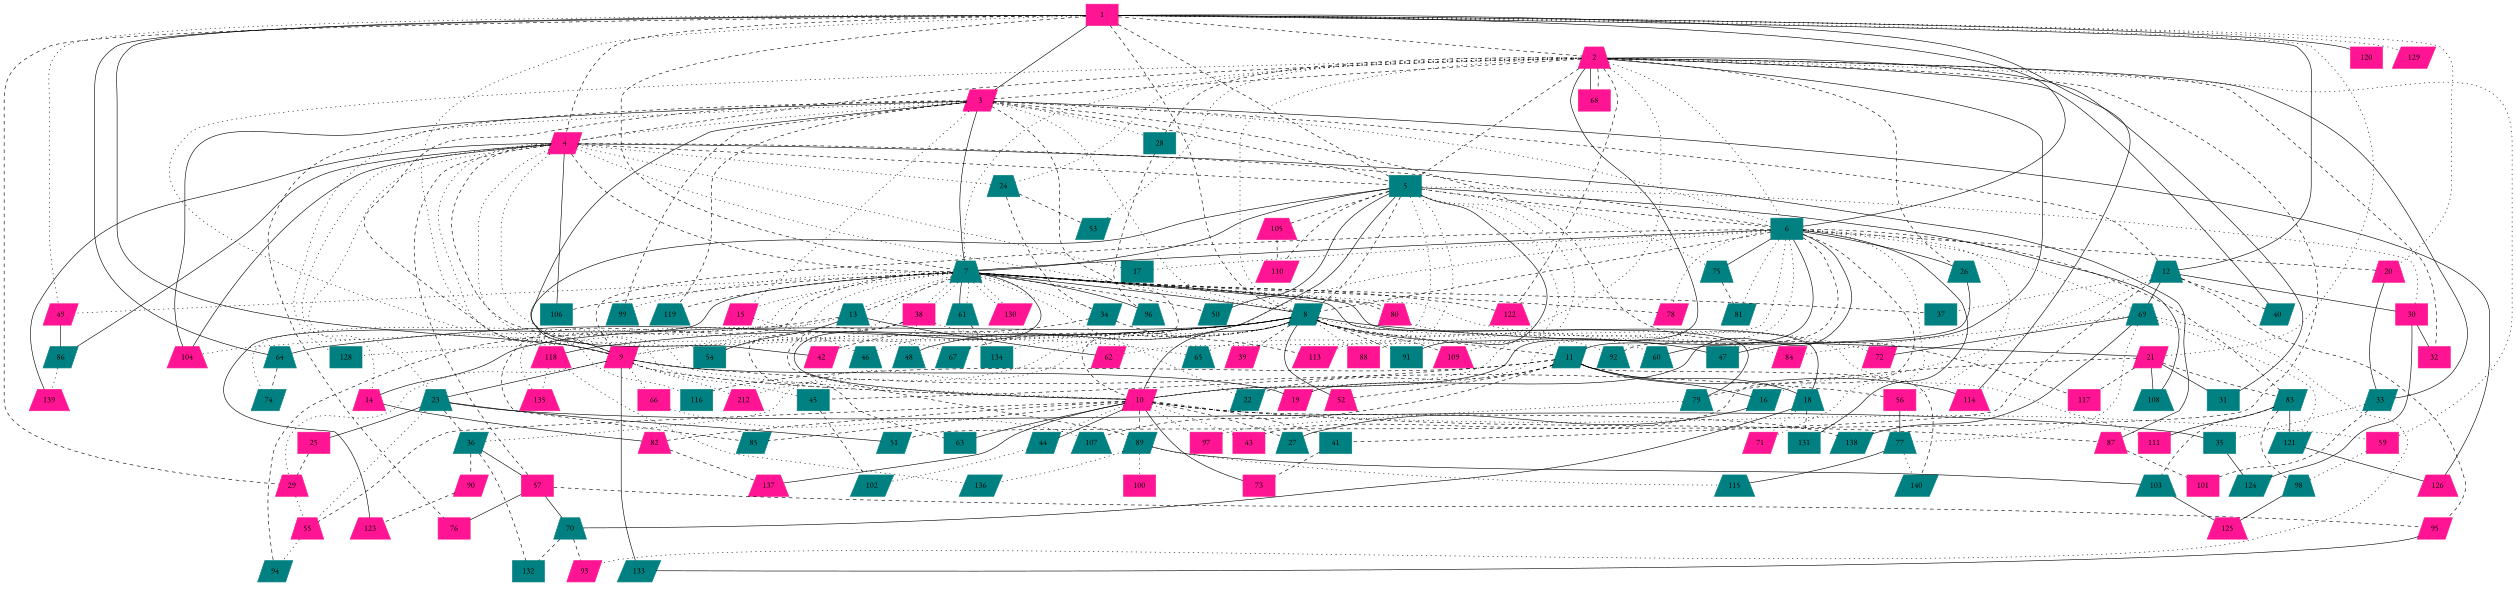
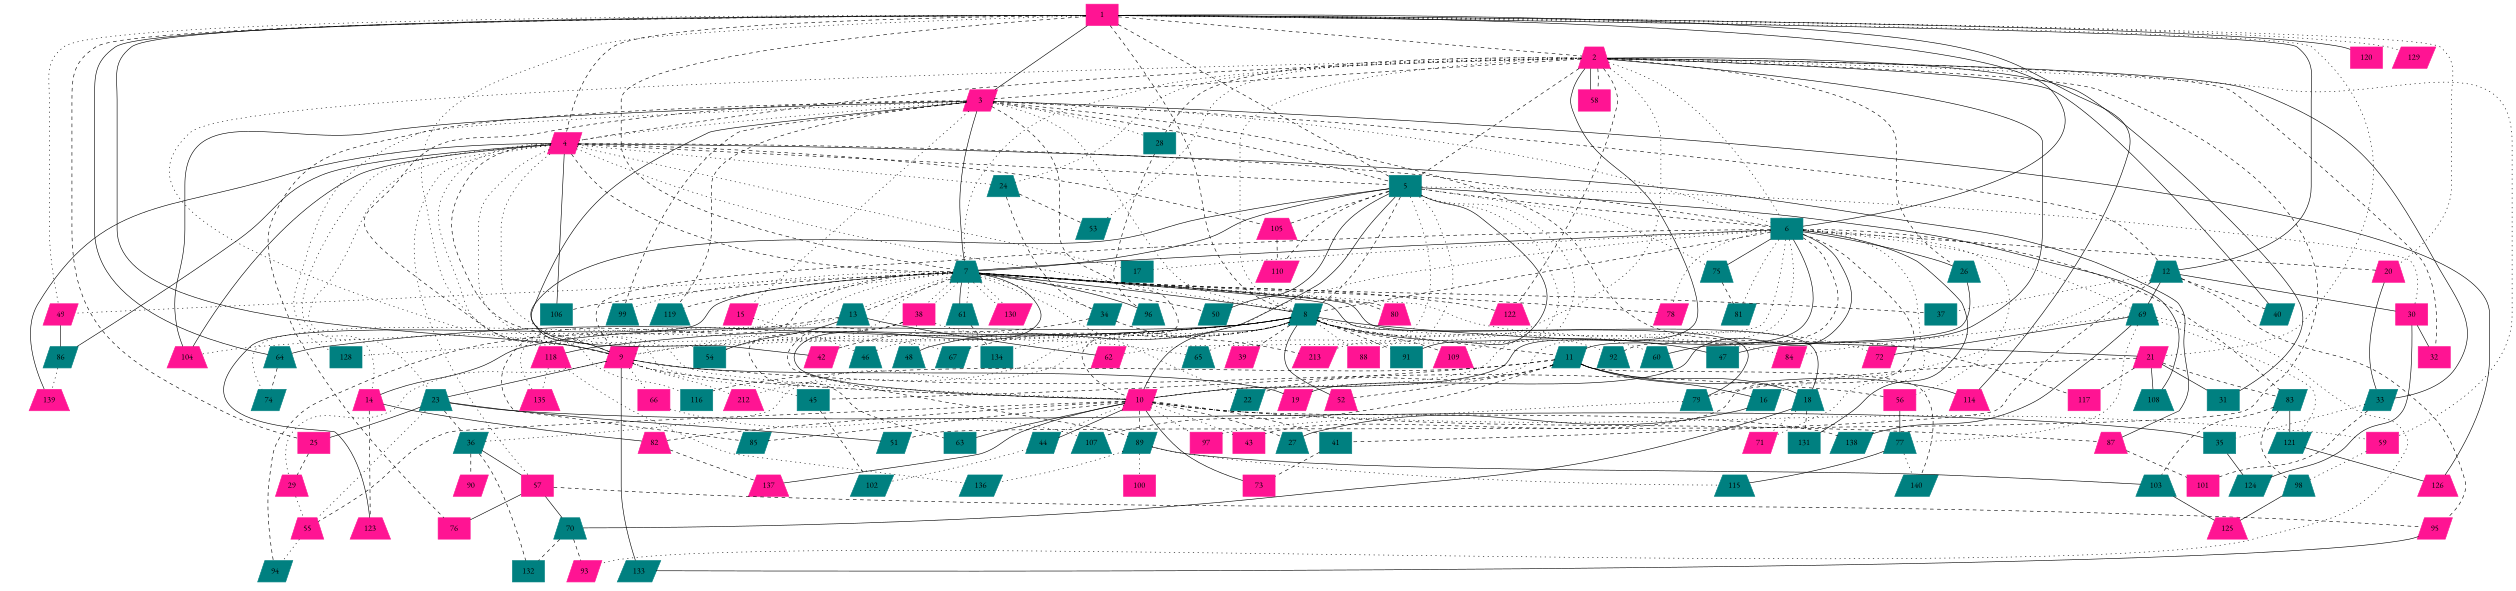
edge "1" -- "29": now "1" -- "25"
node "68": label "68" -> "58"
edge "4" -- "105": added
edge "4" -- "57": style dashed -> dotted
node "113": label "113" -> "213"
node "111": removed
edge "90" -- "123": now "14" -- "123"
